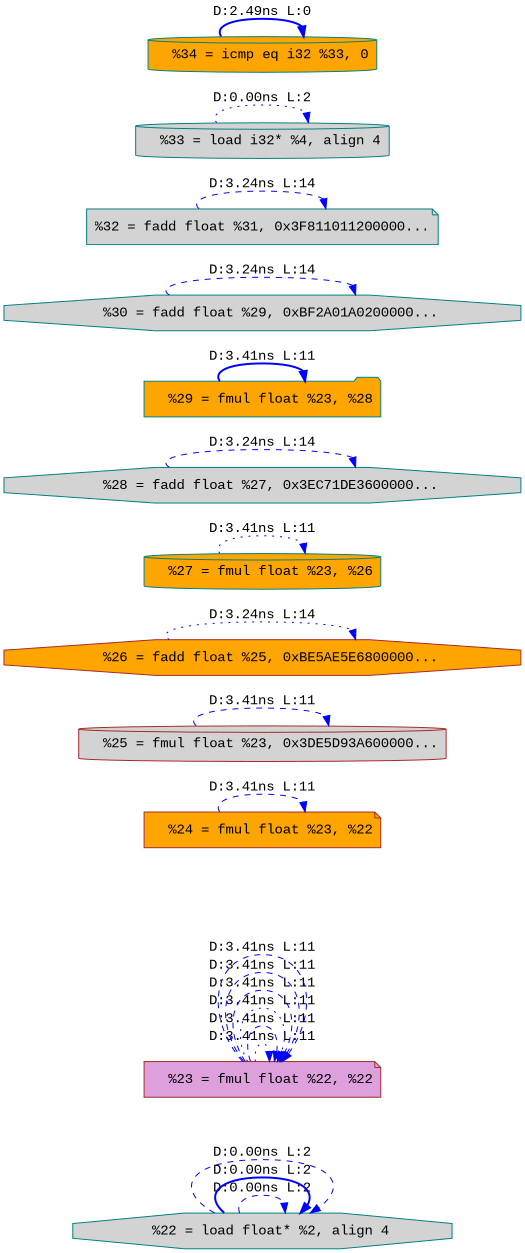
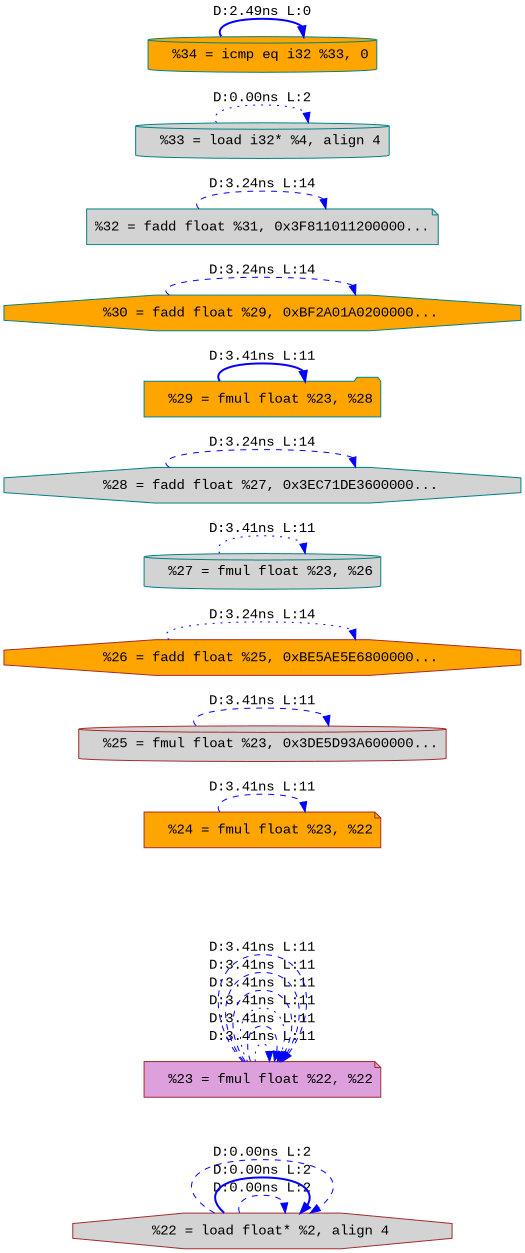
node "%30 = fadd float %29, 0xBF2A01A0200000...": fillcolor lightgrey -> orange
node "%27 = fmul float %23, %26": fillcolor orange -> lightgrey
node "%22 = load float* %2, align 4": color teal -> brown
